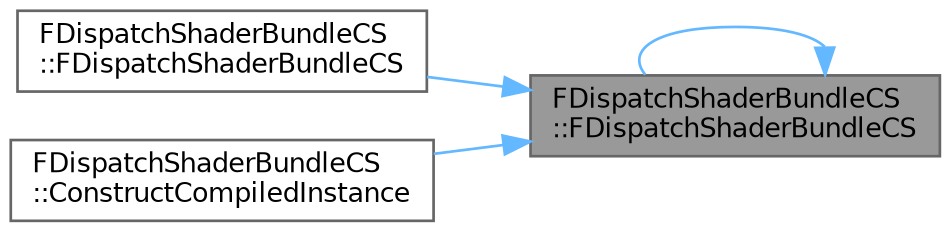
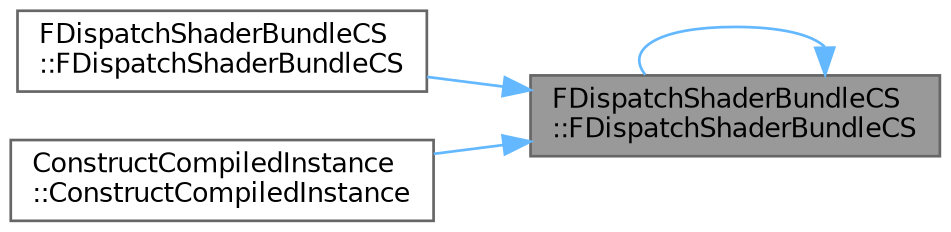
node "FDispatchShaderBundleCS ::ConstructCompiledInstance": label "FDispatchShaderBundleCS ::ConstructCompiledInstance" -> "ConstructCompiledInstance ::ConstructCompiledInstance"
